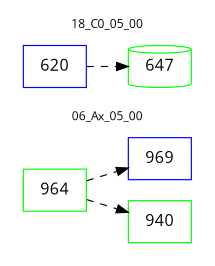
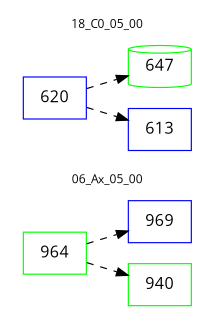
node "613": added
